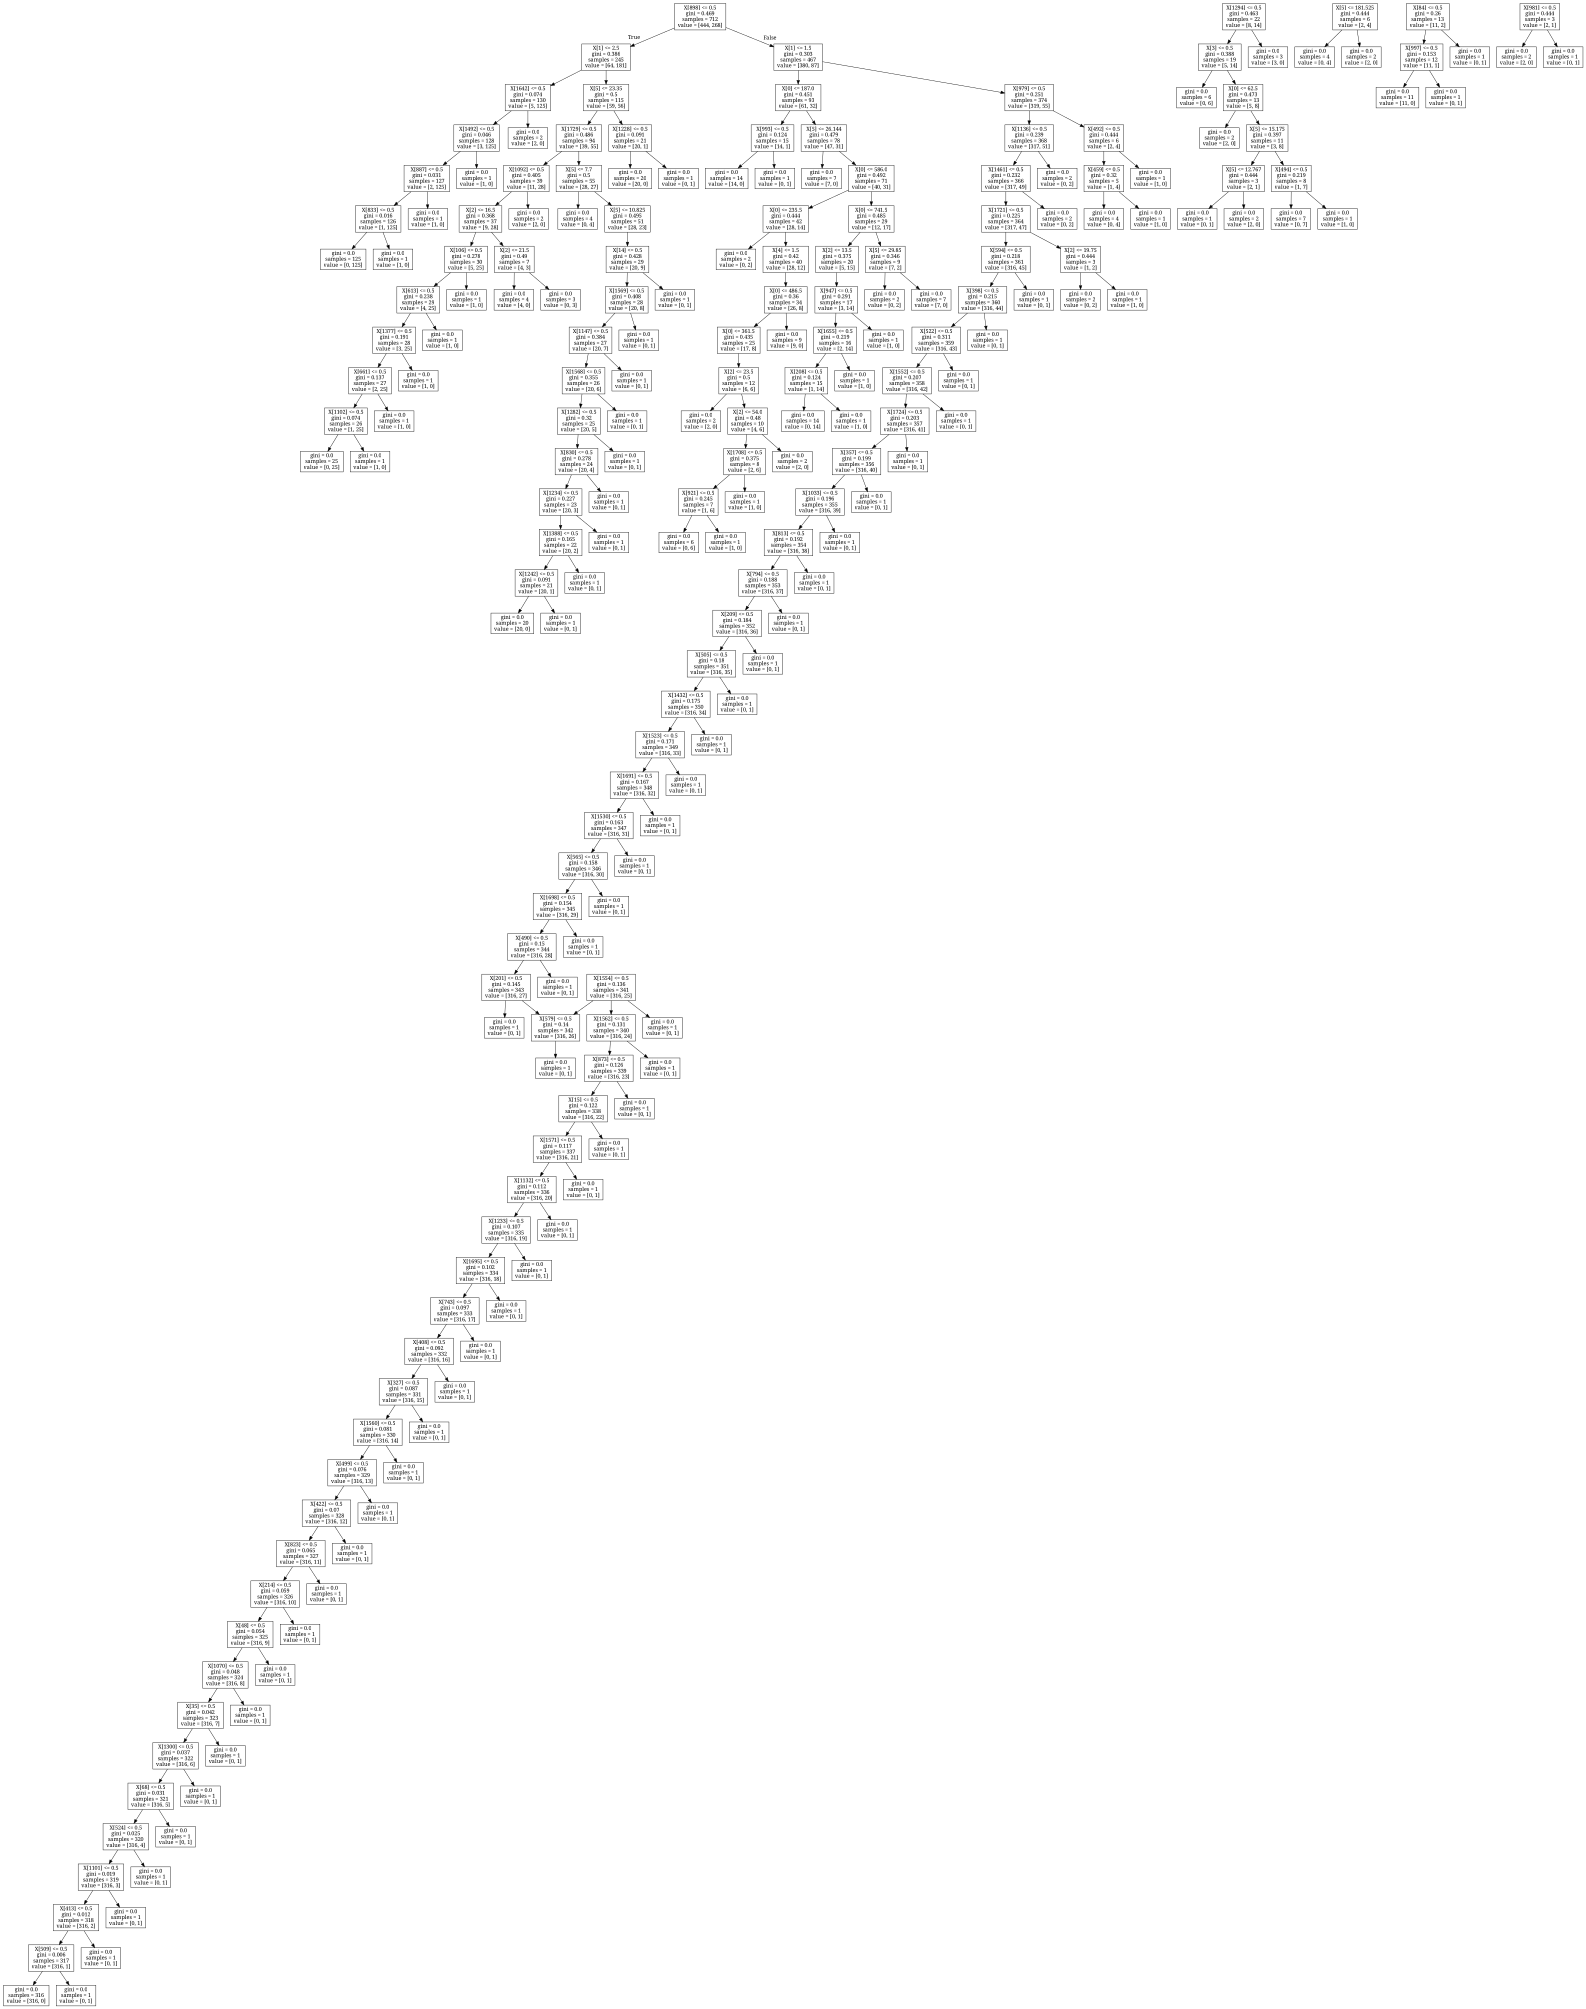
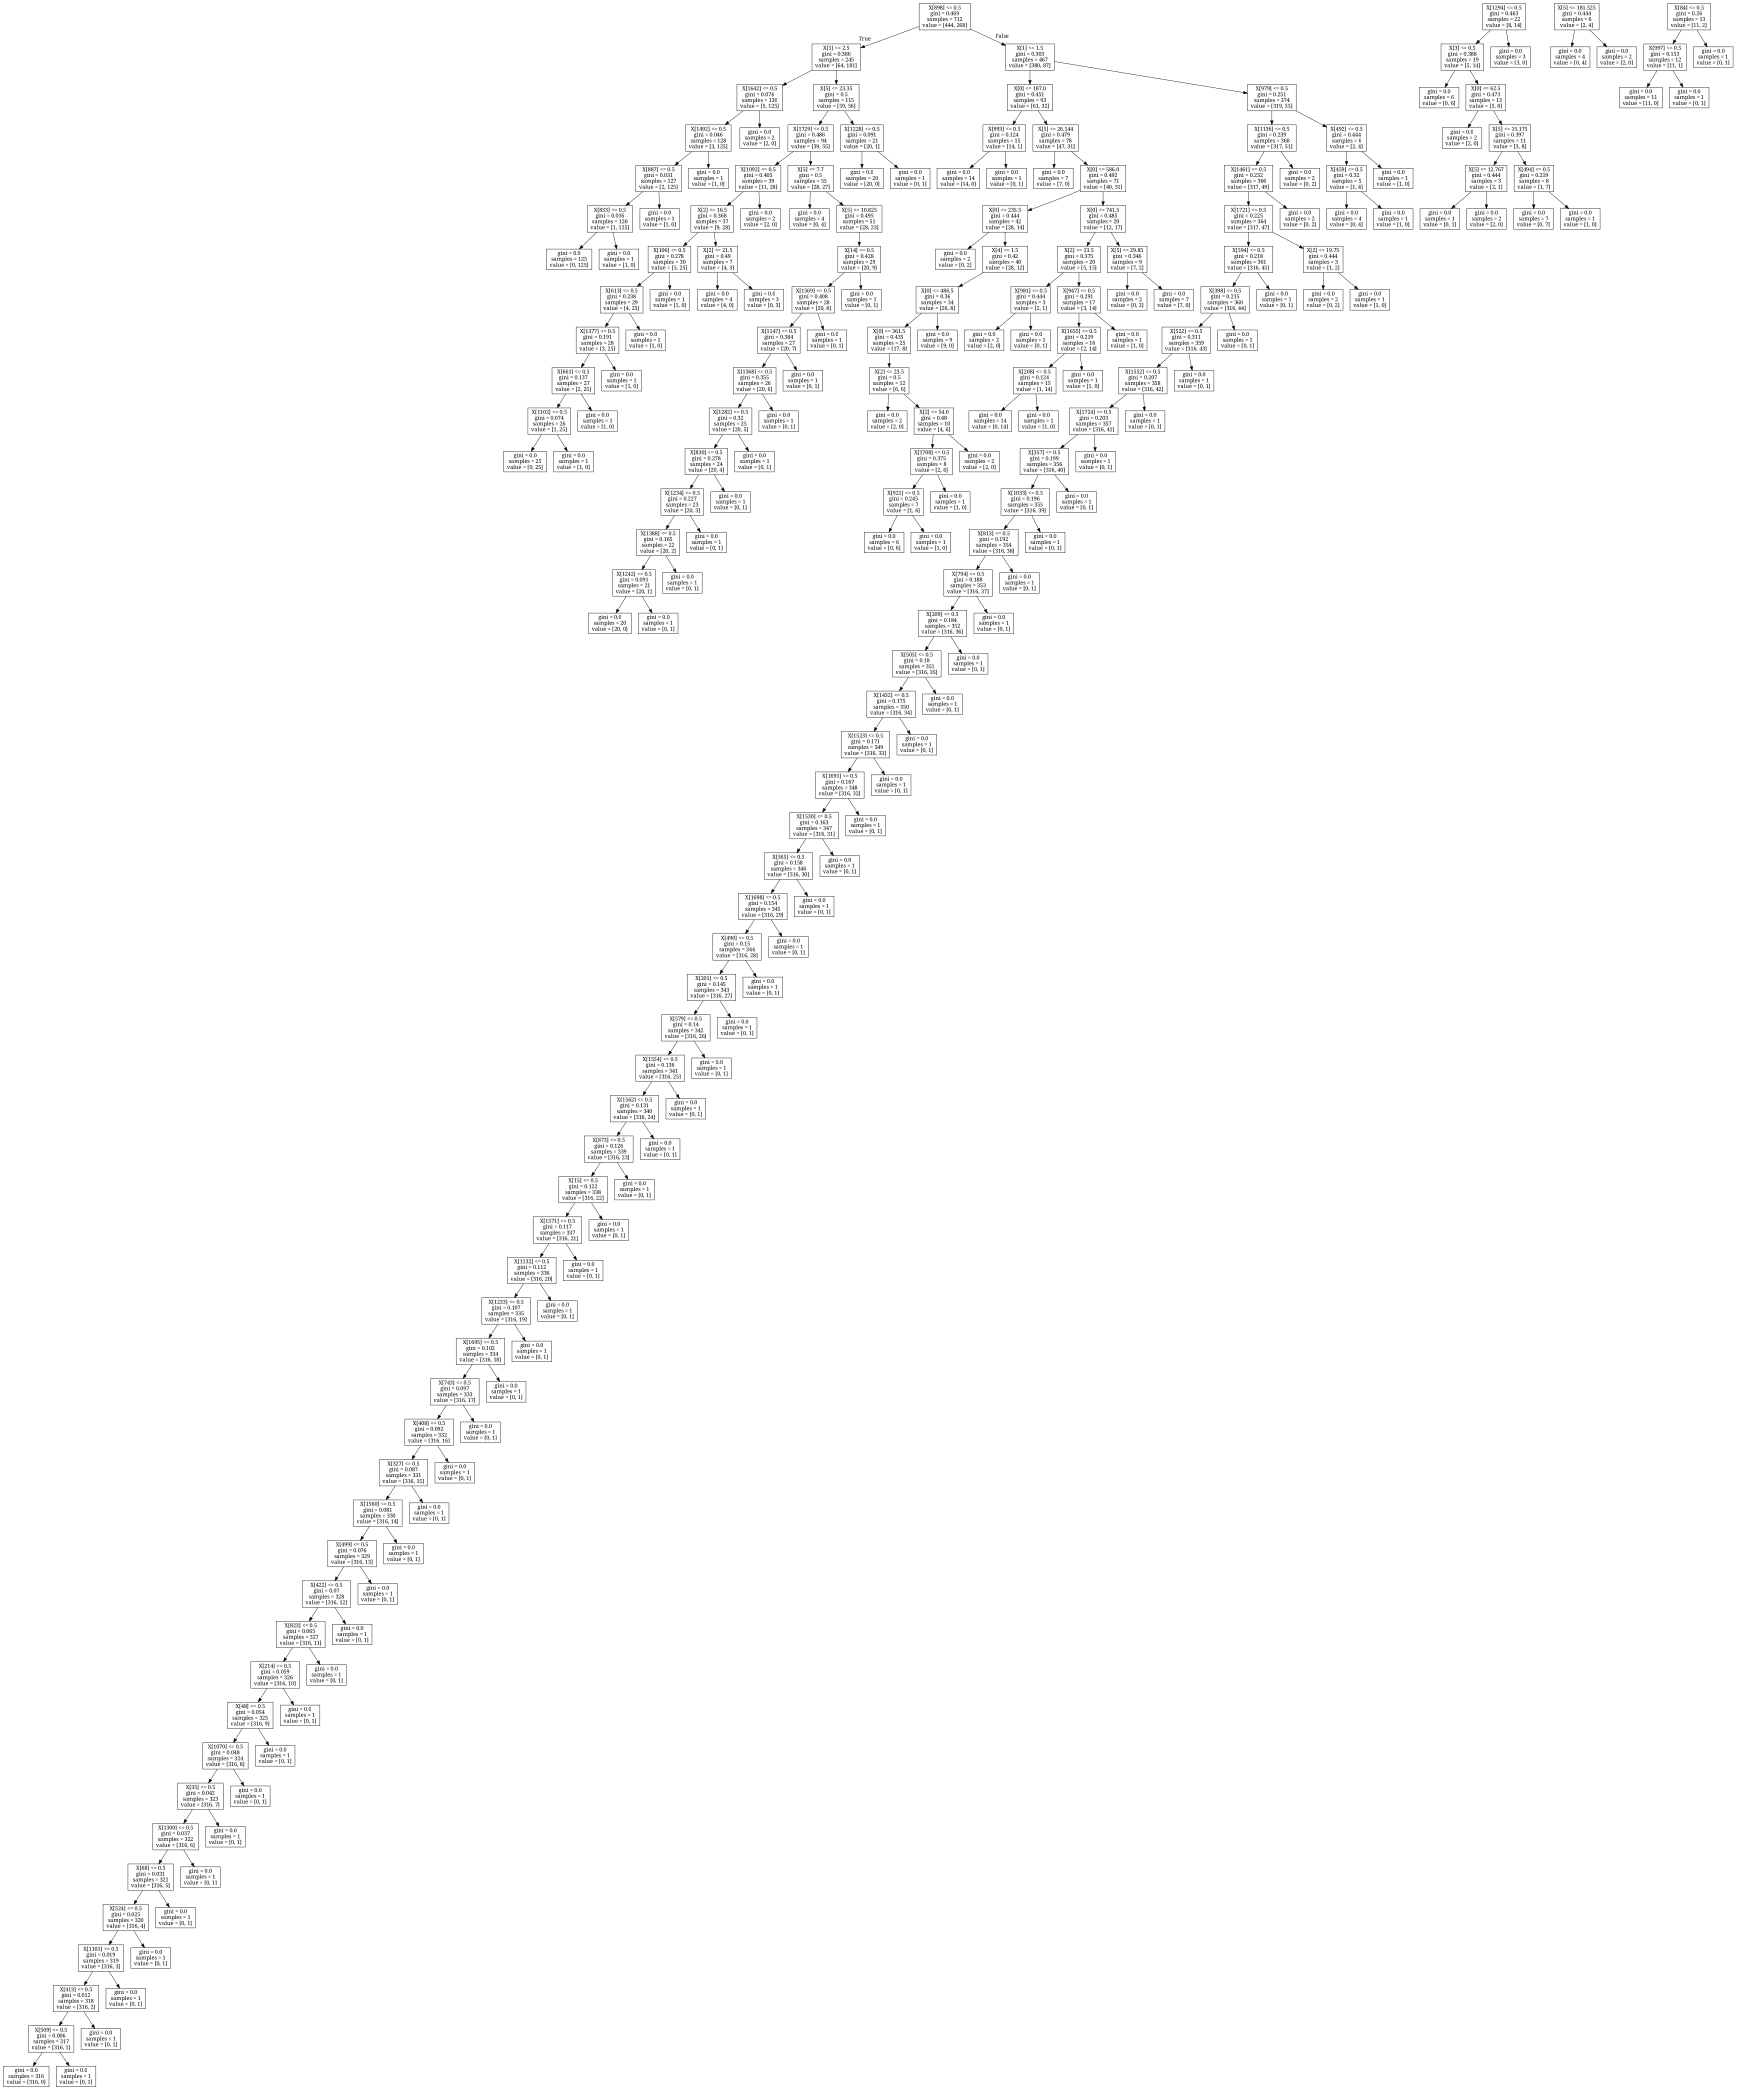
edge "X[2] <= 13.5 gini = 0.375 samples = 20 value = [5, 15]" -> "X[981] <= 0.5 gini = 0.444 samples = 3 value = [2, 1]": added
edge "X[1554] <= 0.5 gini = 0.136 samples = 341 value = [316, 25]" -> "X[579] <= 0.5 gini = 0.14 samples = 342 value = [316, 26]": reversed
